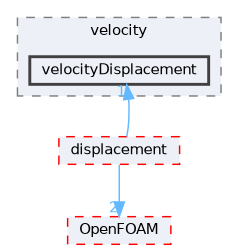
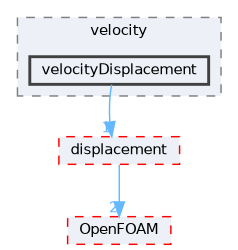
edge "displacement" -> "velocityDisplacement": reversed
